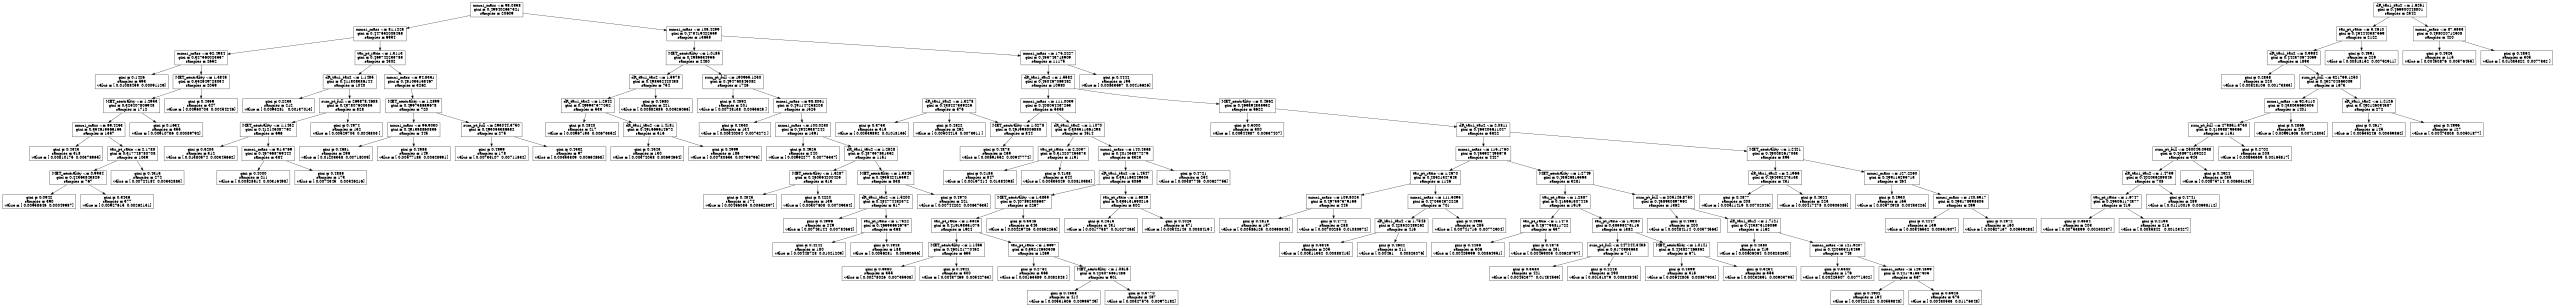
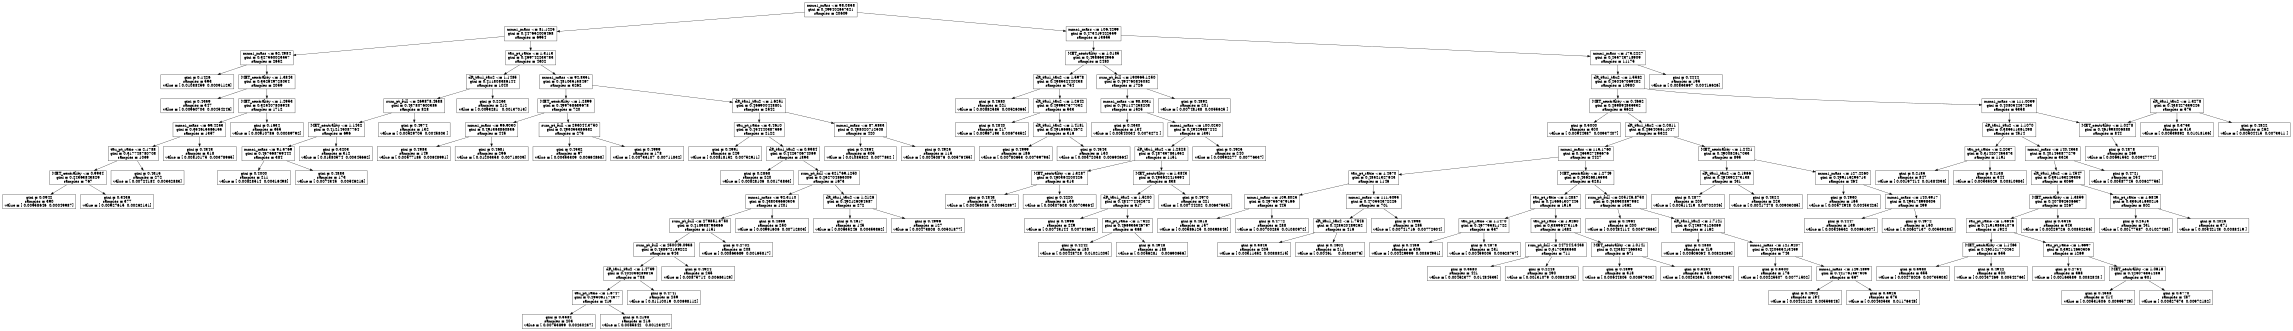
edge "mmc1_mass <= 94.8351 gini = 0.481035158467 samples = 3262" -> "dR_tau1_tau2 <= 1.6251 gini = 0.466900448801 samples = 2542": added
